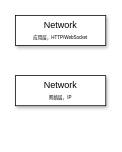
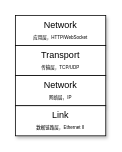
node "Transport 传输层，TCP/UDP": added
node "Link 数据链路层，Ethernet II": added
